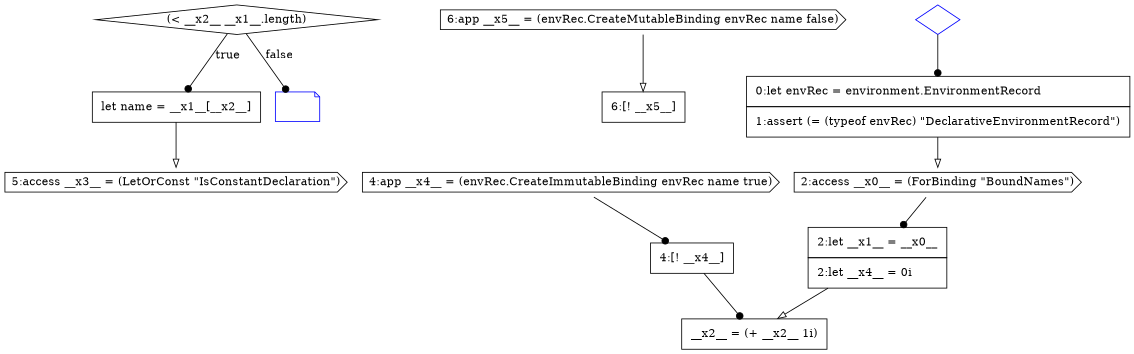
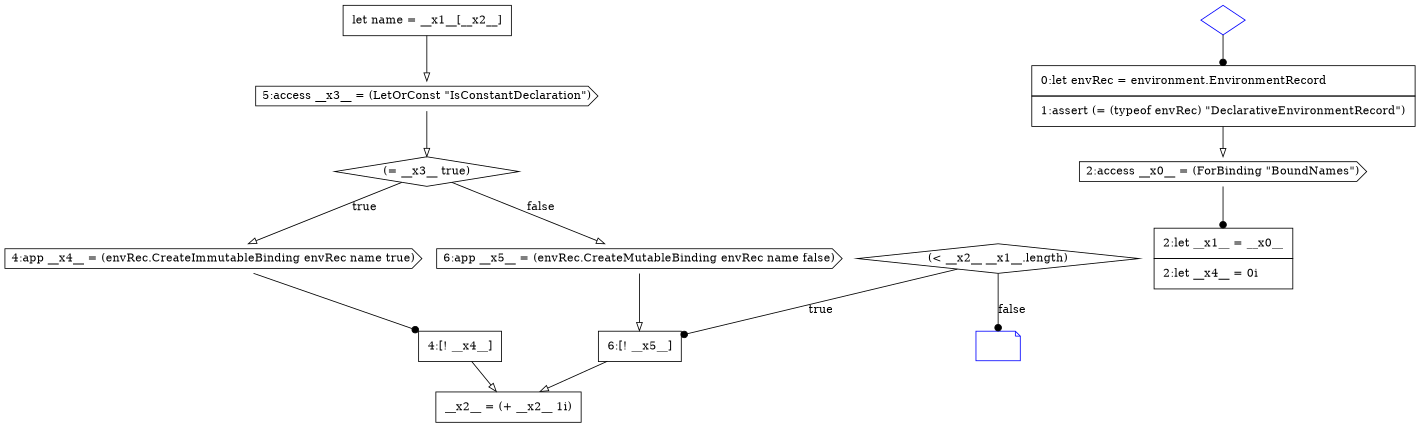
edge "(< __x2__ __x1__.length)" -> "let name = __x1__[__x2__]": now "(< __x2__ __x1__.length)" -> "6:[! __x5__]"
node "(= __x3__ true)": added
edge "4:[! __x4__]" -> "__x2__ = (+ __x2__ 1i)": arrowhead dot -> onormal
edge "2:let __x1__ = __x0__" -> "__x2__ = (+ __x2__ 1i)": now "6:[! __x5__]" -> "__x2__ = (+ __x2__ 1i)"
